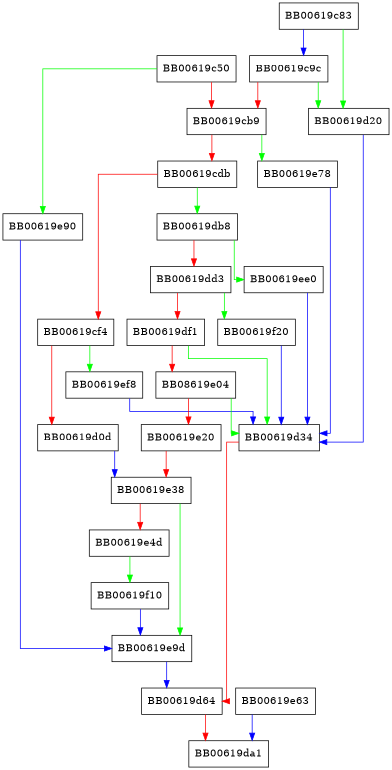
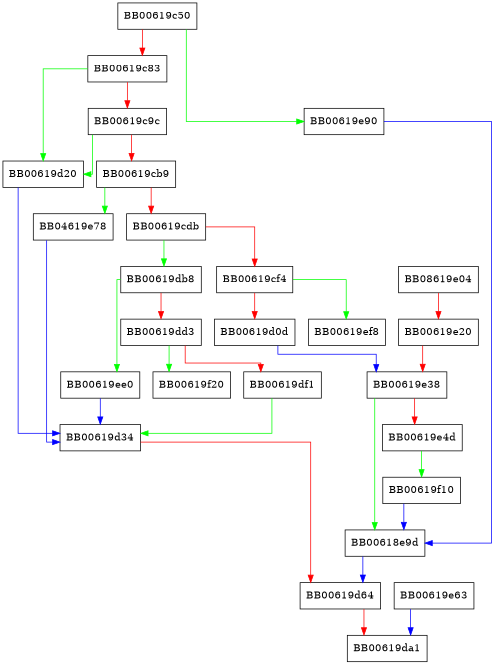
edge "BB00619c83" -> "BB00619c9c": color blue -> red
edge "BB00619c50" -> "BB00619cb9": now "BB00619c50" -> "BB00619c83"
node "BB00619e78": label "BB00619e78" -> "BB04619e78"
edge "BB00619df1" -> "BB08619e04": removed
edge "BB00619f20" -> "BB00619d34": removed
edge "BB00619ef8" -> "BB00619d34": removed
edge "BB08619e04" -> "BB00619d34": removed
node "BB00619e9d": label "BB00619e9d" -> "BB00618e9d"
